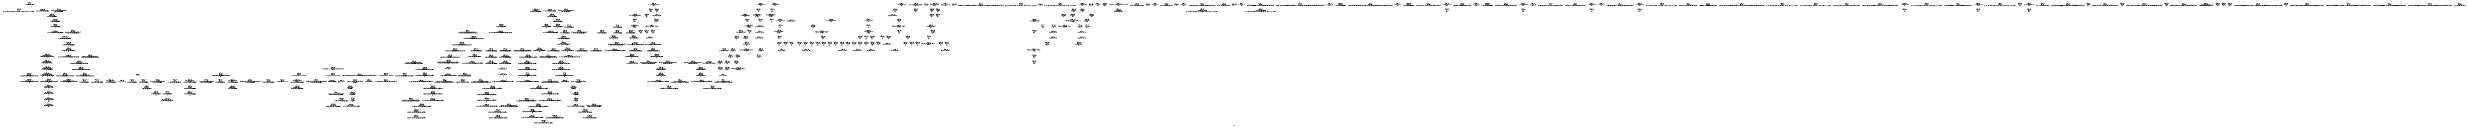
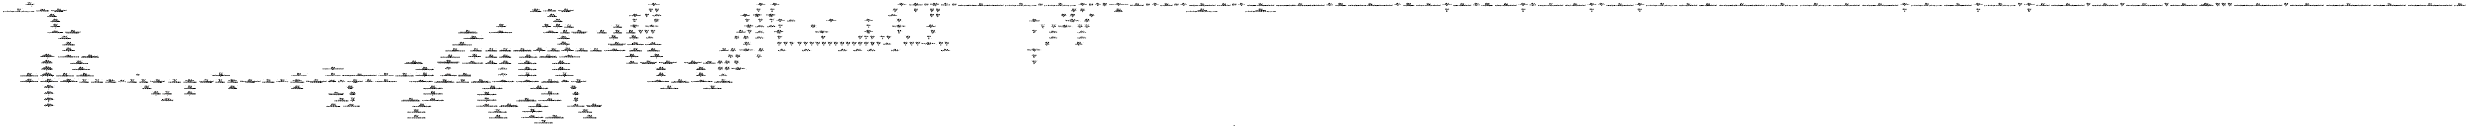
node "NodeID: 438": added
